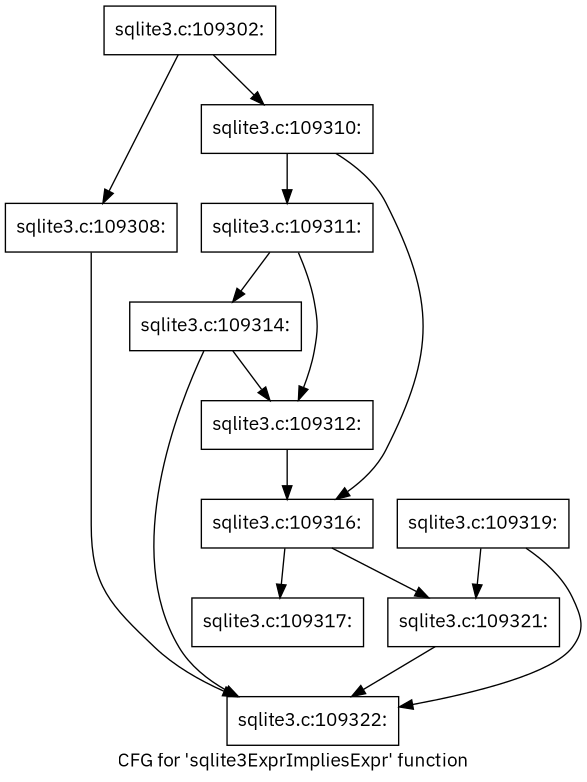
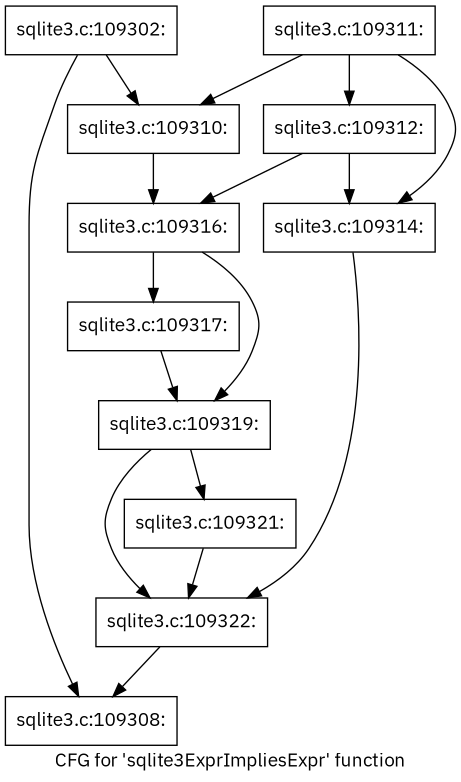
edge "sqlite3.c:109310:" -> "sqlite3.c:109311:": reversed
edge "sqlite3.c:109317:" -> "sqlite3.c:109319:": added
edge "sqlite3.c:109314:" -> "sqlite3.c:109312:": reversed
edge "sqlite3.c:109308:" -> "sqlite3.c:109322:": reversed
edge "sqlite3.c:109316:" -> "sqlite3.c:109321:": now "sqlite3.c:109316:" -> "sqlite3.c:109319:"
